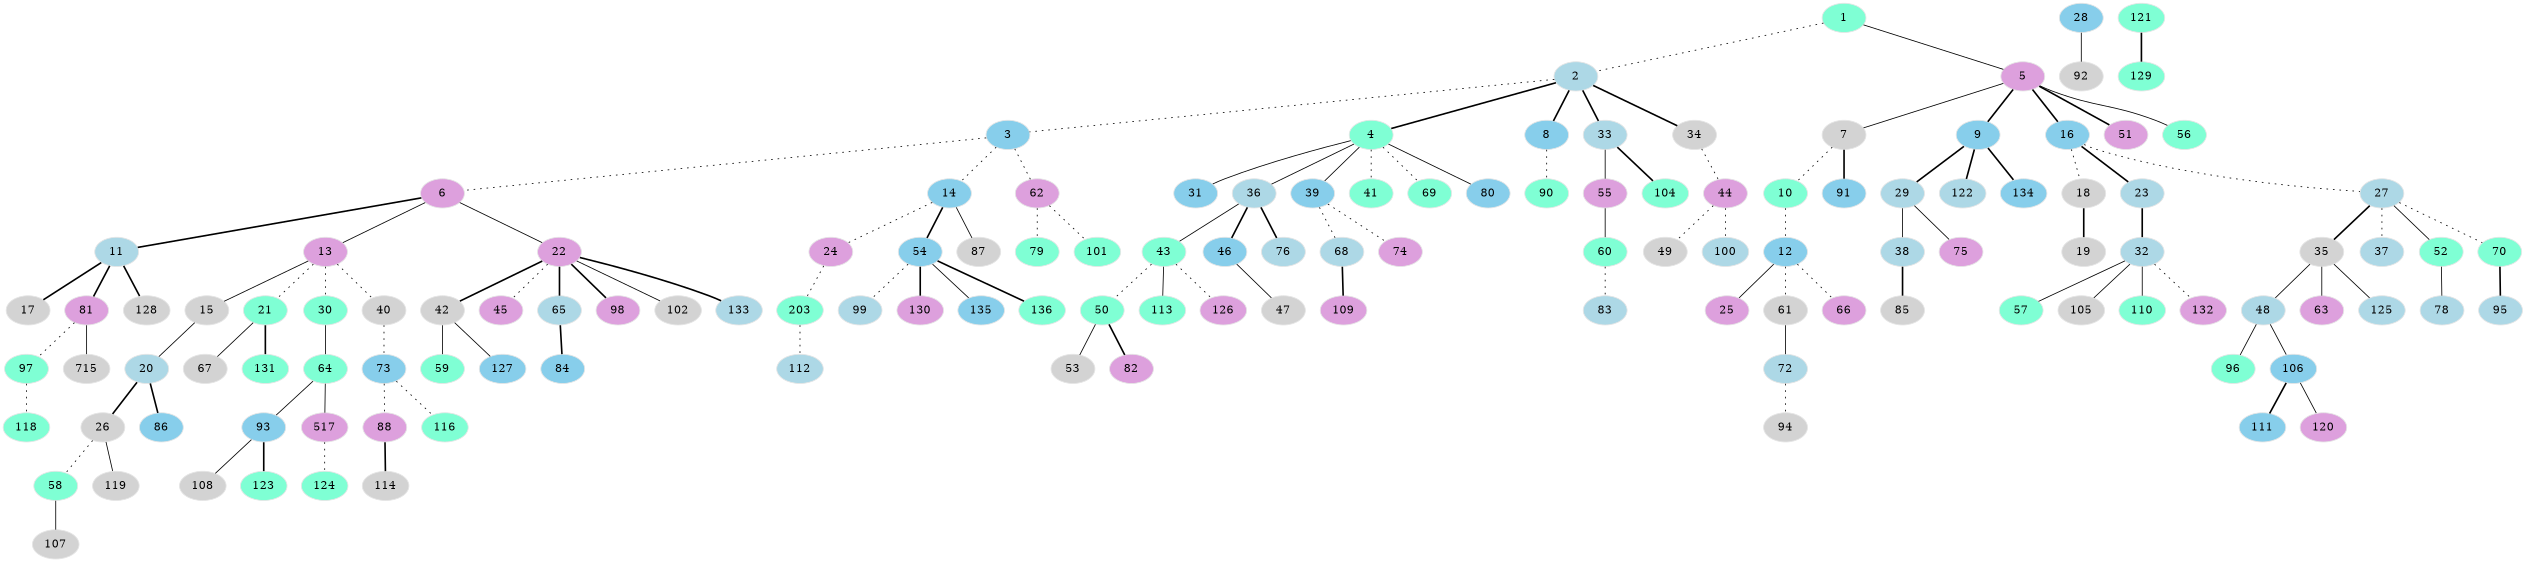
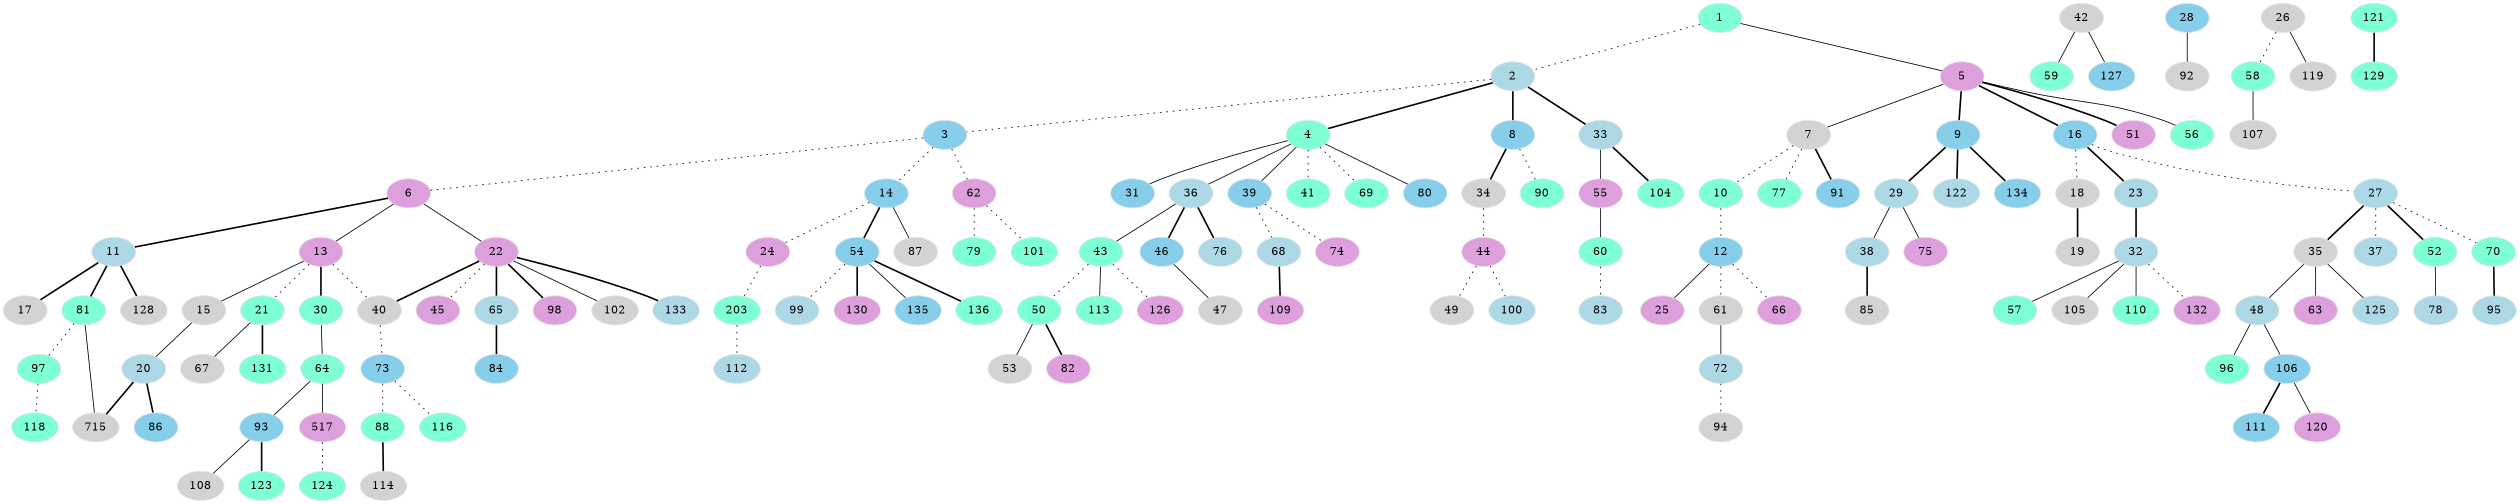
edge "2" -- "34": now "8" -- "34"
node "77": added
edge "27" -- "52": style solid -> bold
edge "13" -- "30": style dotted -> bold
edge "22" -- "42": now "22" -- "40"
node "81": fillcolor plum -> aquamarine
edge "20" -- "26": now "20" -- "715"
node "88": fillcolor plum -> aquamarine
